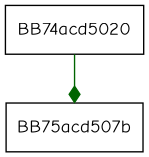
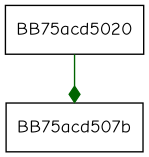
node "BB74acd5020": label "BB74acd5020" -> "BB75acd5020"
